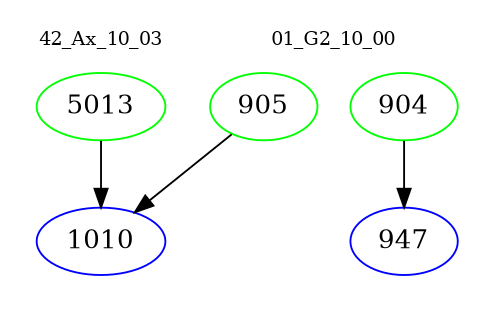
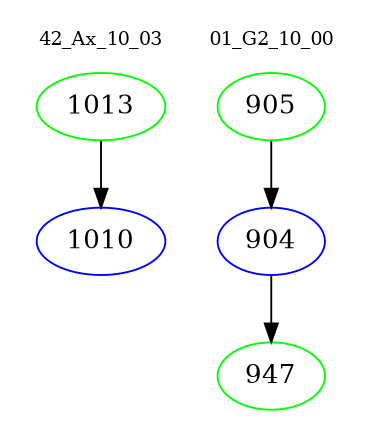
node "5013": label "5013" -> "1013"
node "904": color green -> blue
edge "905" -> "1010": now "905" -> "904"
node "947": color blue -> green
